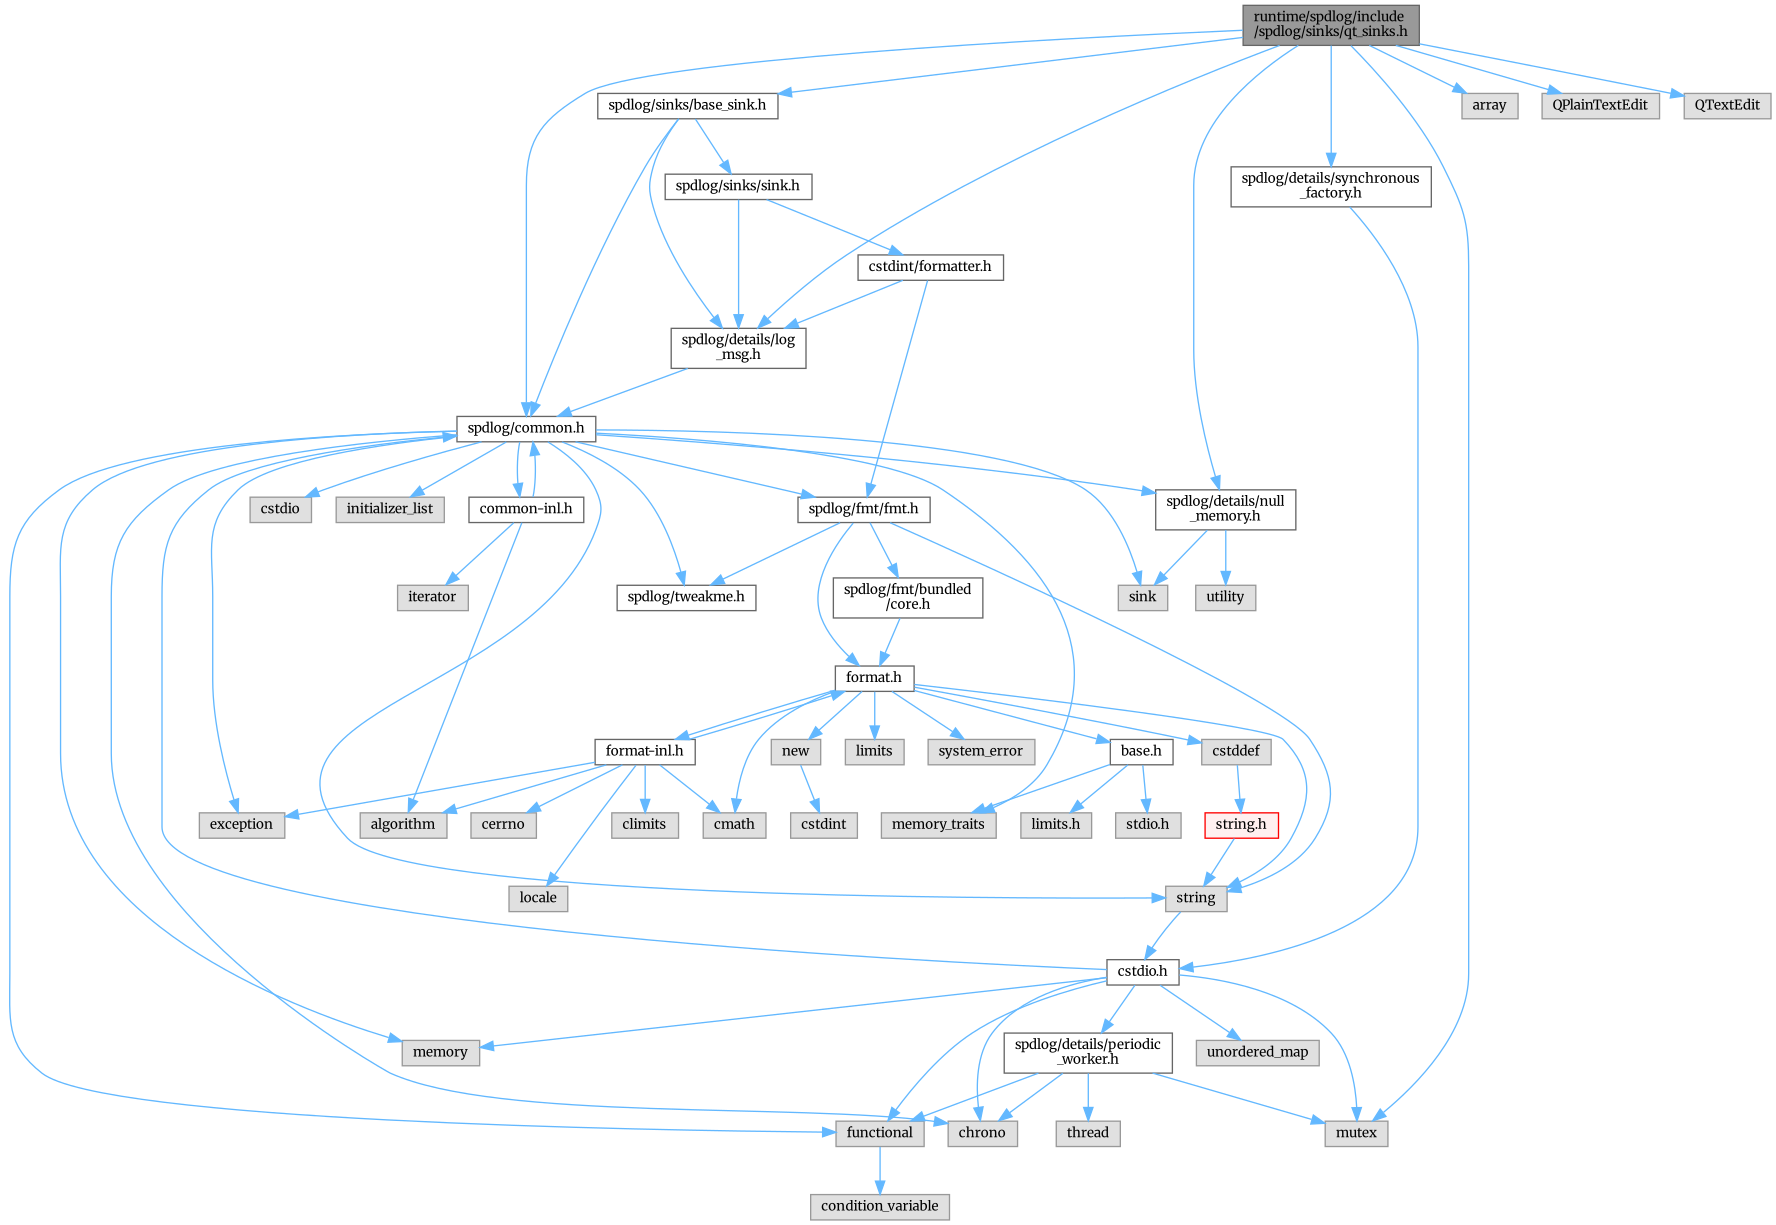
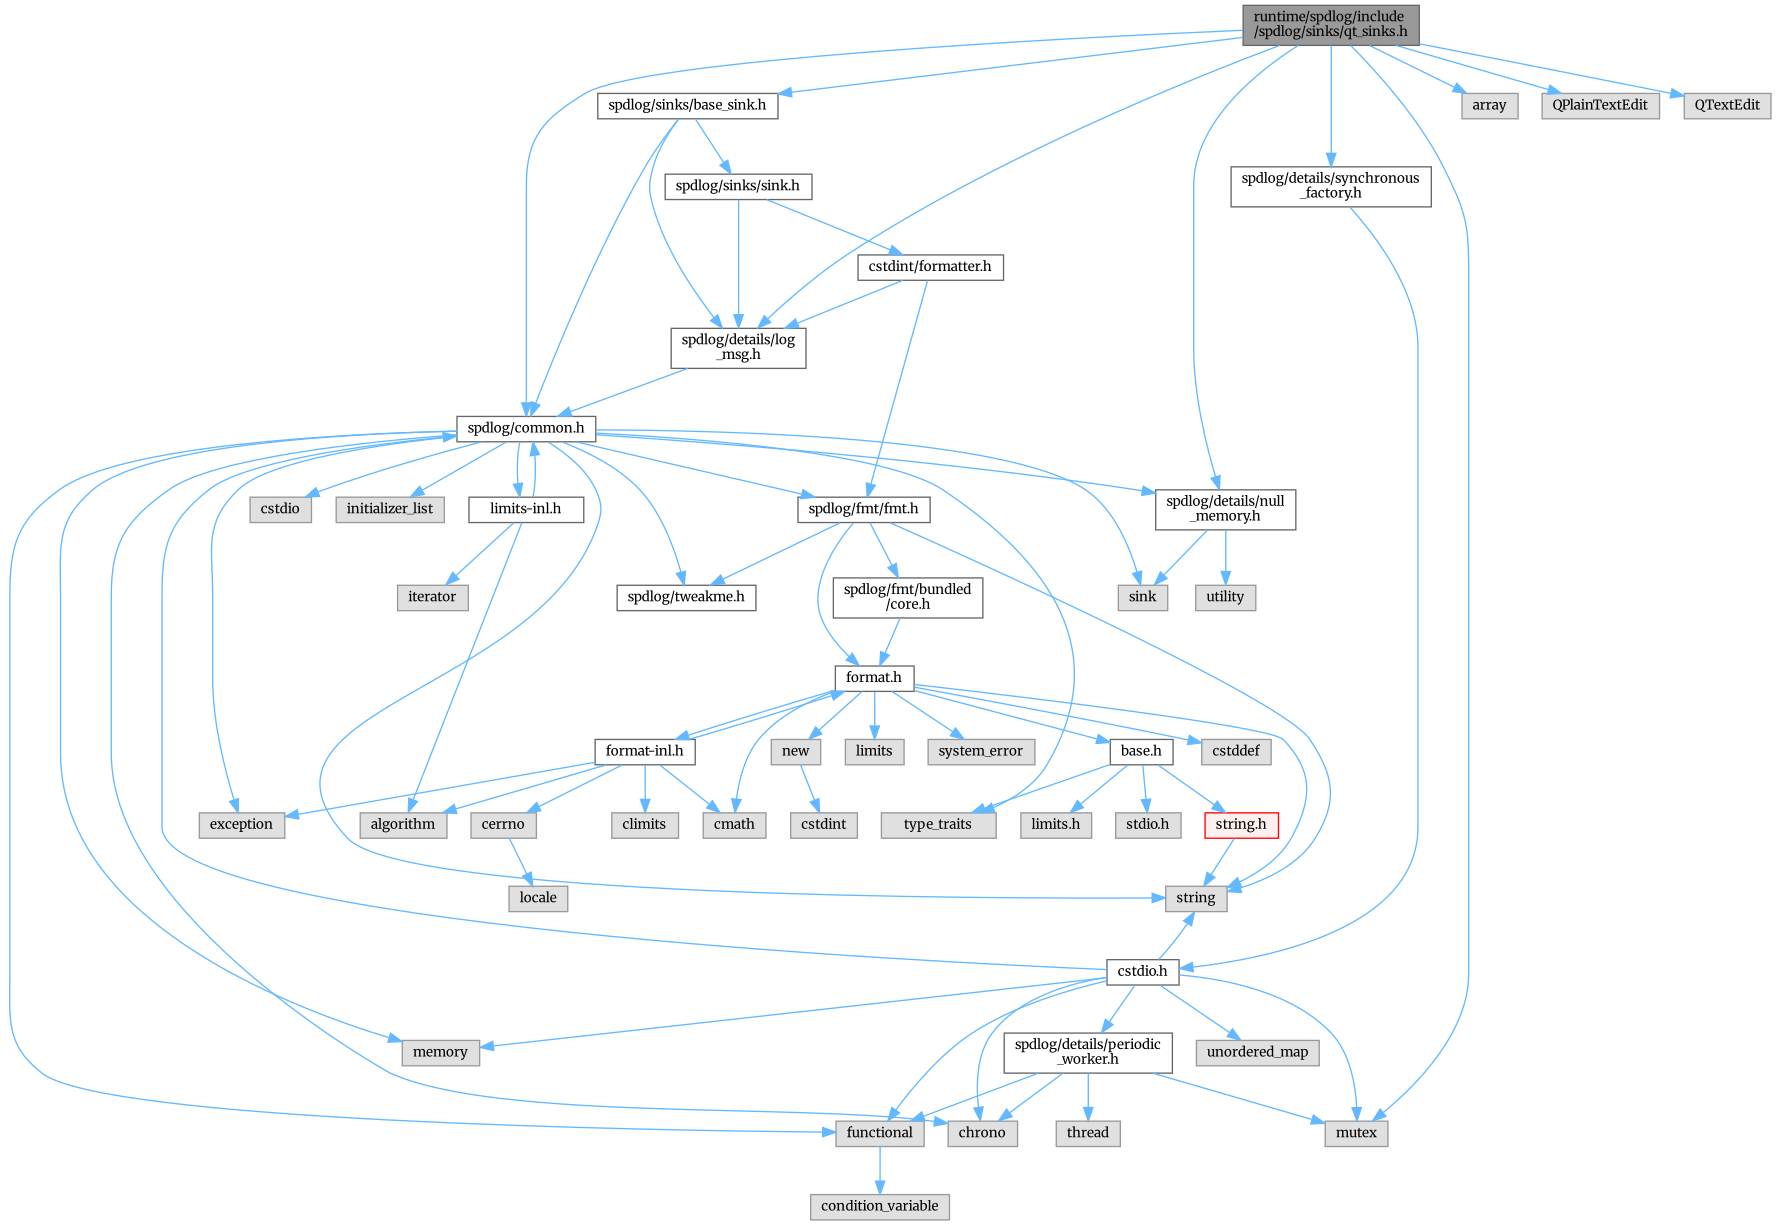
node "common-inl.h": label "common-inl.h" -> "limits-inl.h"
edge "cstddef" -> "string.h": now "base.h" -> "string.h"
edge "format-inl.h" -> "locale": now "cerrno" -> "locale"
node "memory_traits": label "memory_traits" -> "type_traits"
edge "string" -> "cstdio.h": reversed
